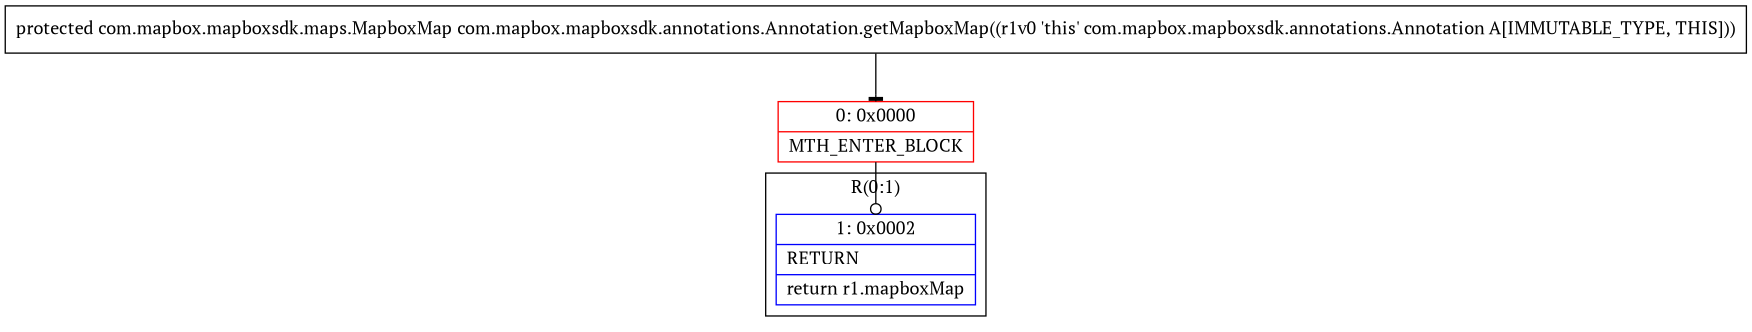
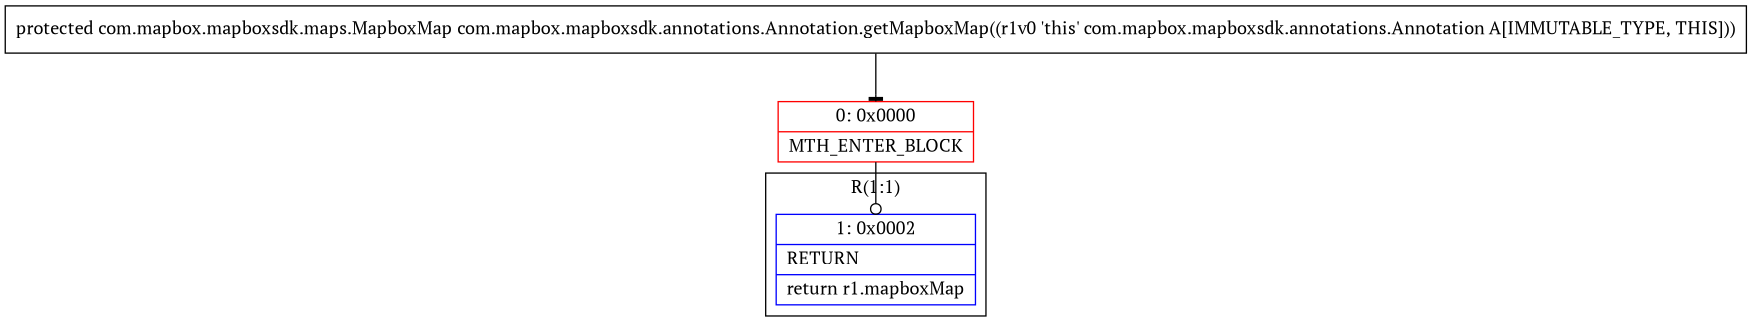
cluster "R(0:1)": label "R(0:1)" -> "R(1:1)"
